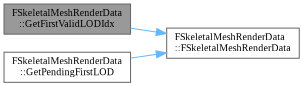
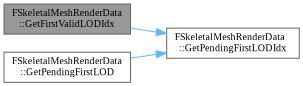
node "FSkeletalMeshRenderData ::FSkeletalMeshRenderData": label "FSkeletalMeshRenderData ::FSkeletalMeshRenderData" -> "FSkeletalMeshRenderData ::GetPendingFirstLODIdx"
